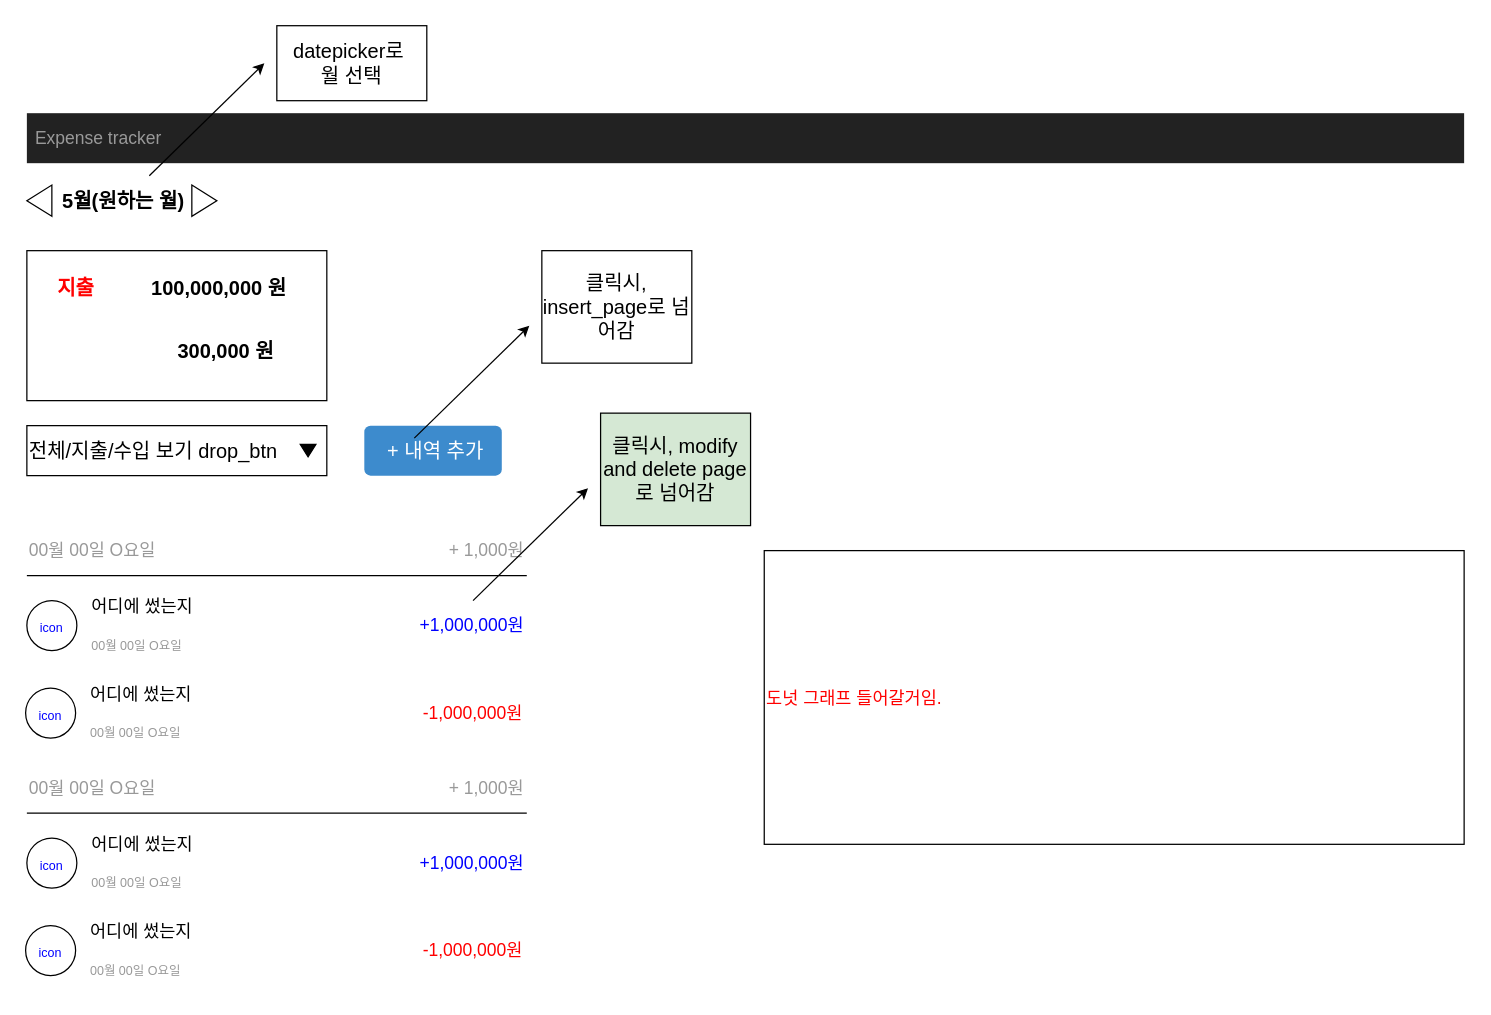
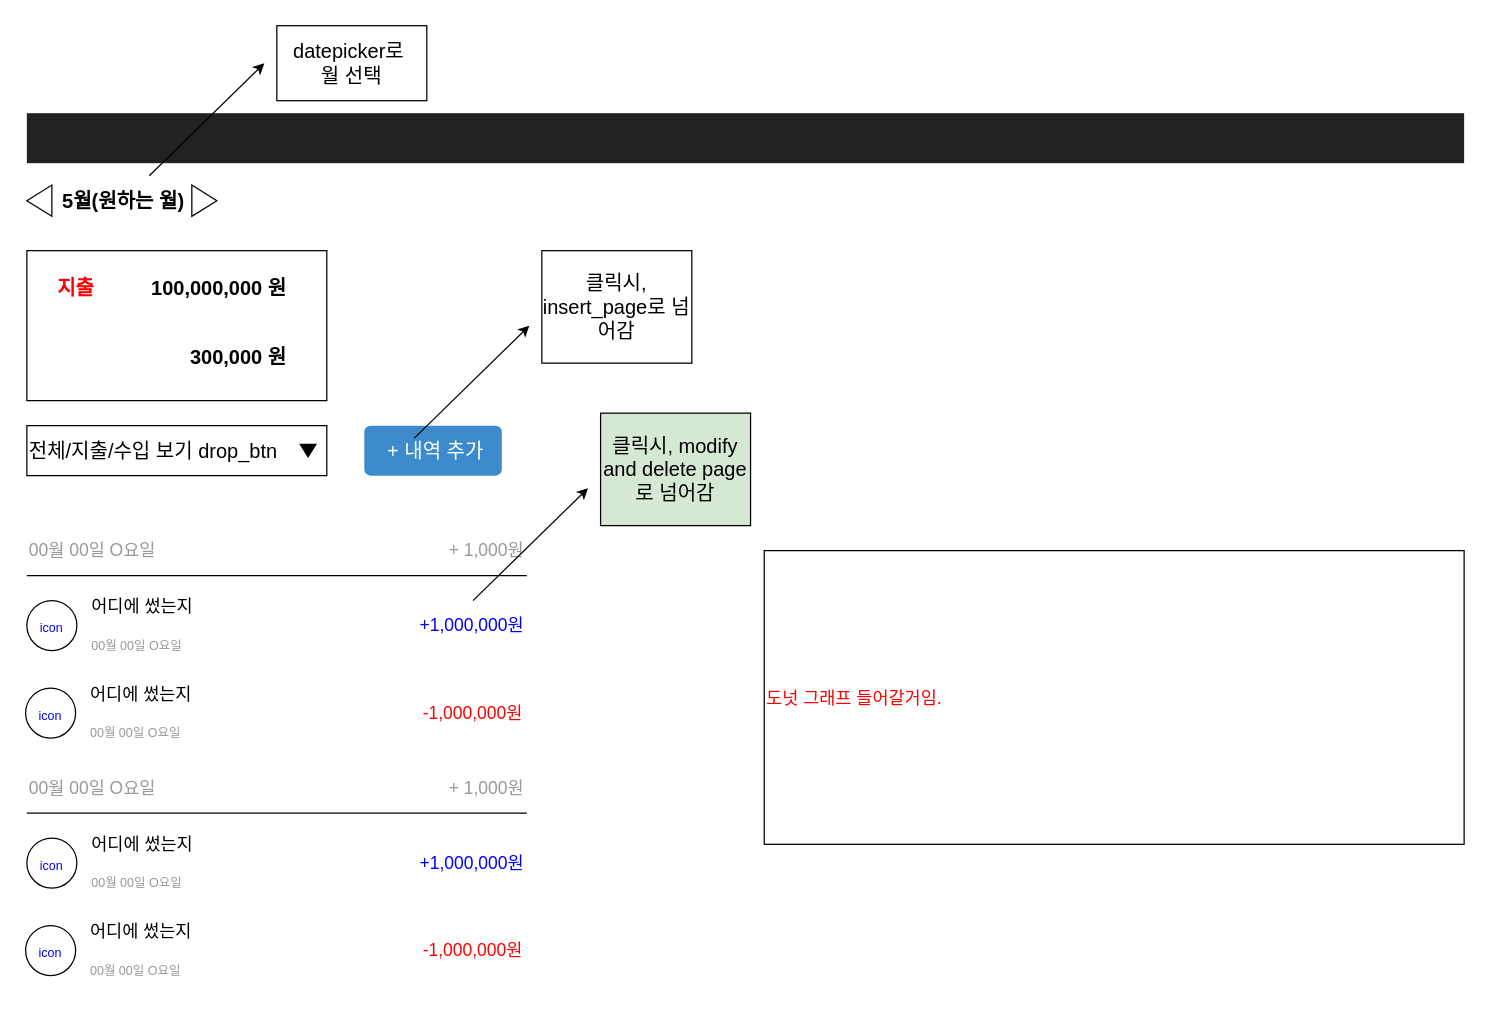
node "Expense tracker": removed
node "300,000 원": moved (202, 351) -> (214, 357)
